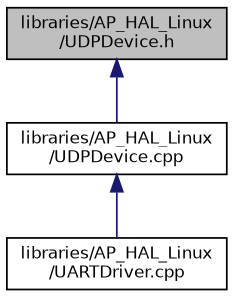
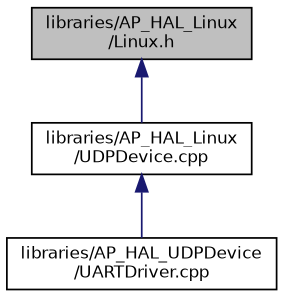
node "libraries/AP_HAL_Linux /UDPDevice.h": label "libraries/AP_HAL_Linux /UDPDevice.h" -> "libraries/AP_HAL_Linux /Linux.h"
node "libraries/AP_HAL_Linux /UARTDriver.cpp": label "libraries/AP_HAL_Linux /UARTDriver.cpp" -> "libraries/AP_HAL_UDPDevice /UARTDriver.cpp"
